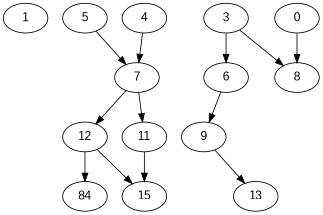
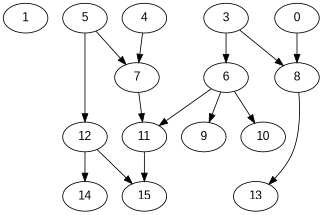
edge "7" -> "12": now "5" -> "12"
edge "6" -> "11": added
node "10": added
edge "9" -> "13": now "8" -> "13"
node "84": label "84" -> "14"
